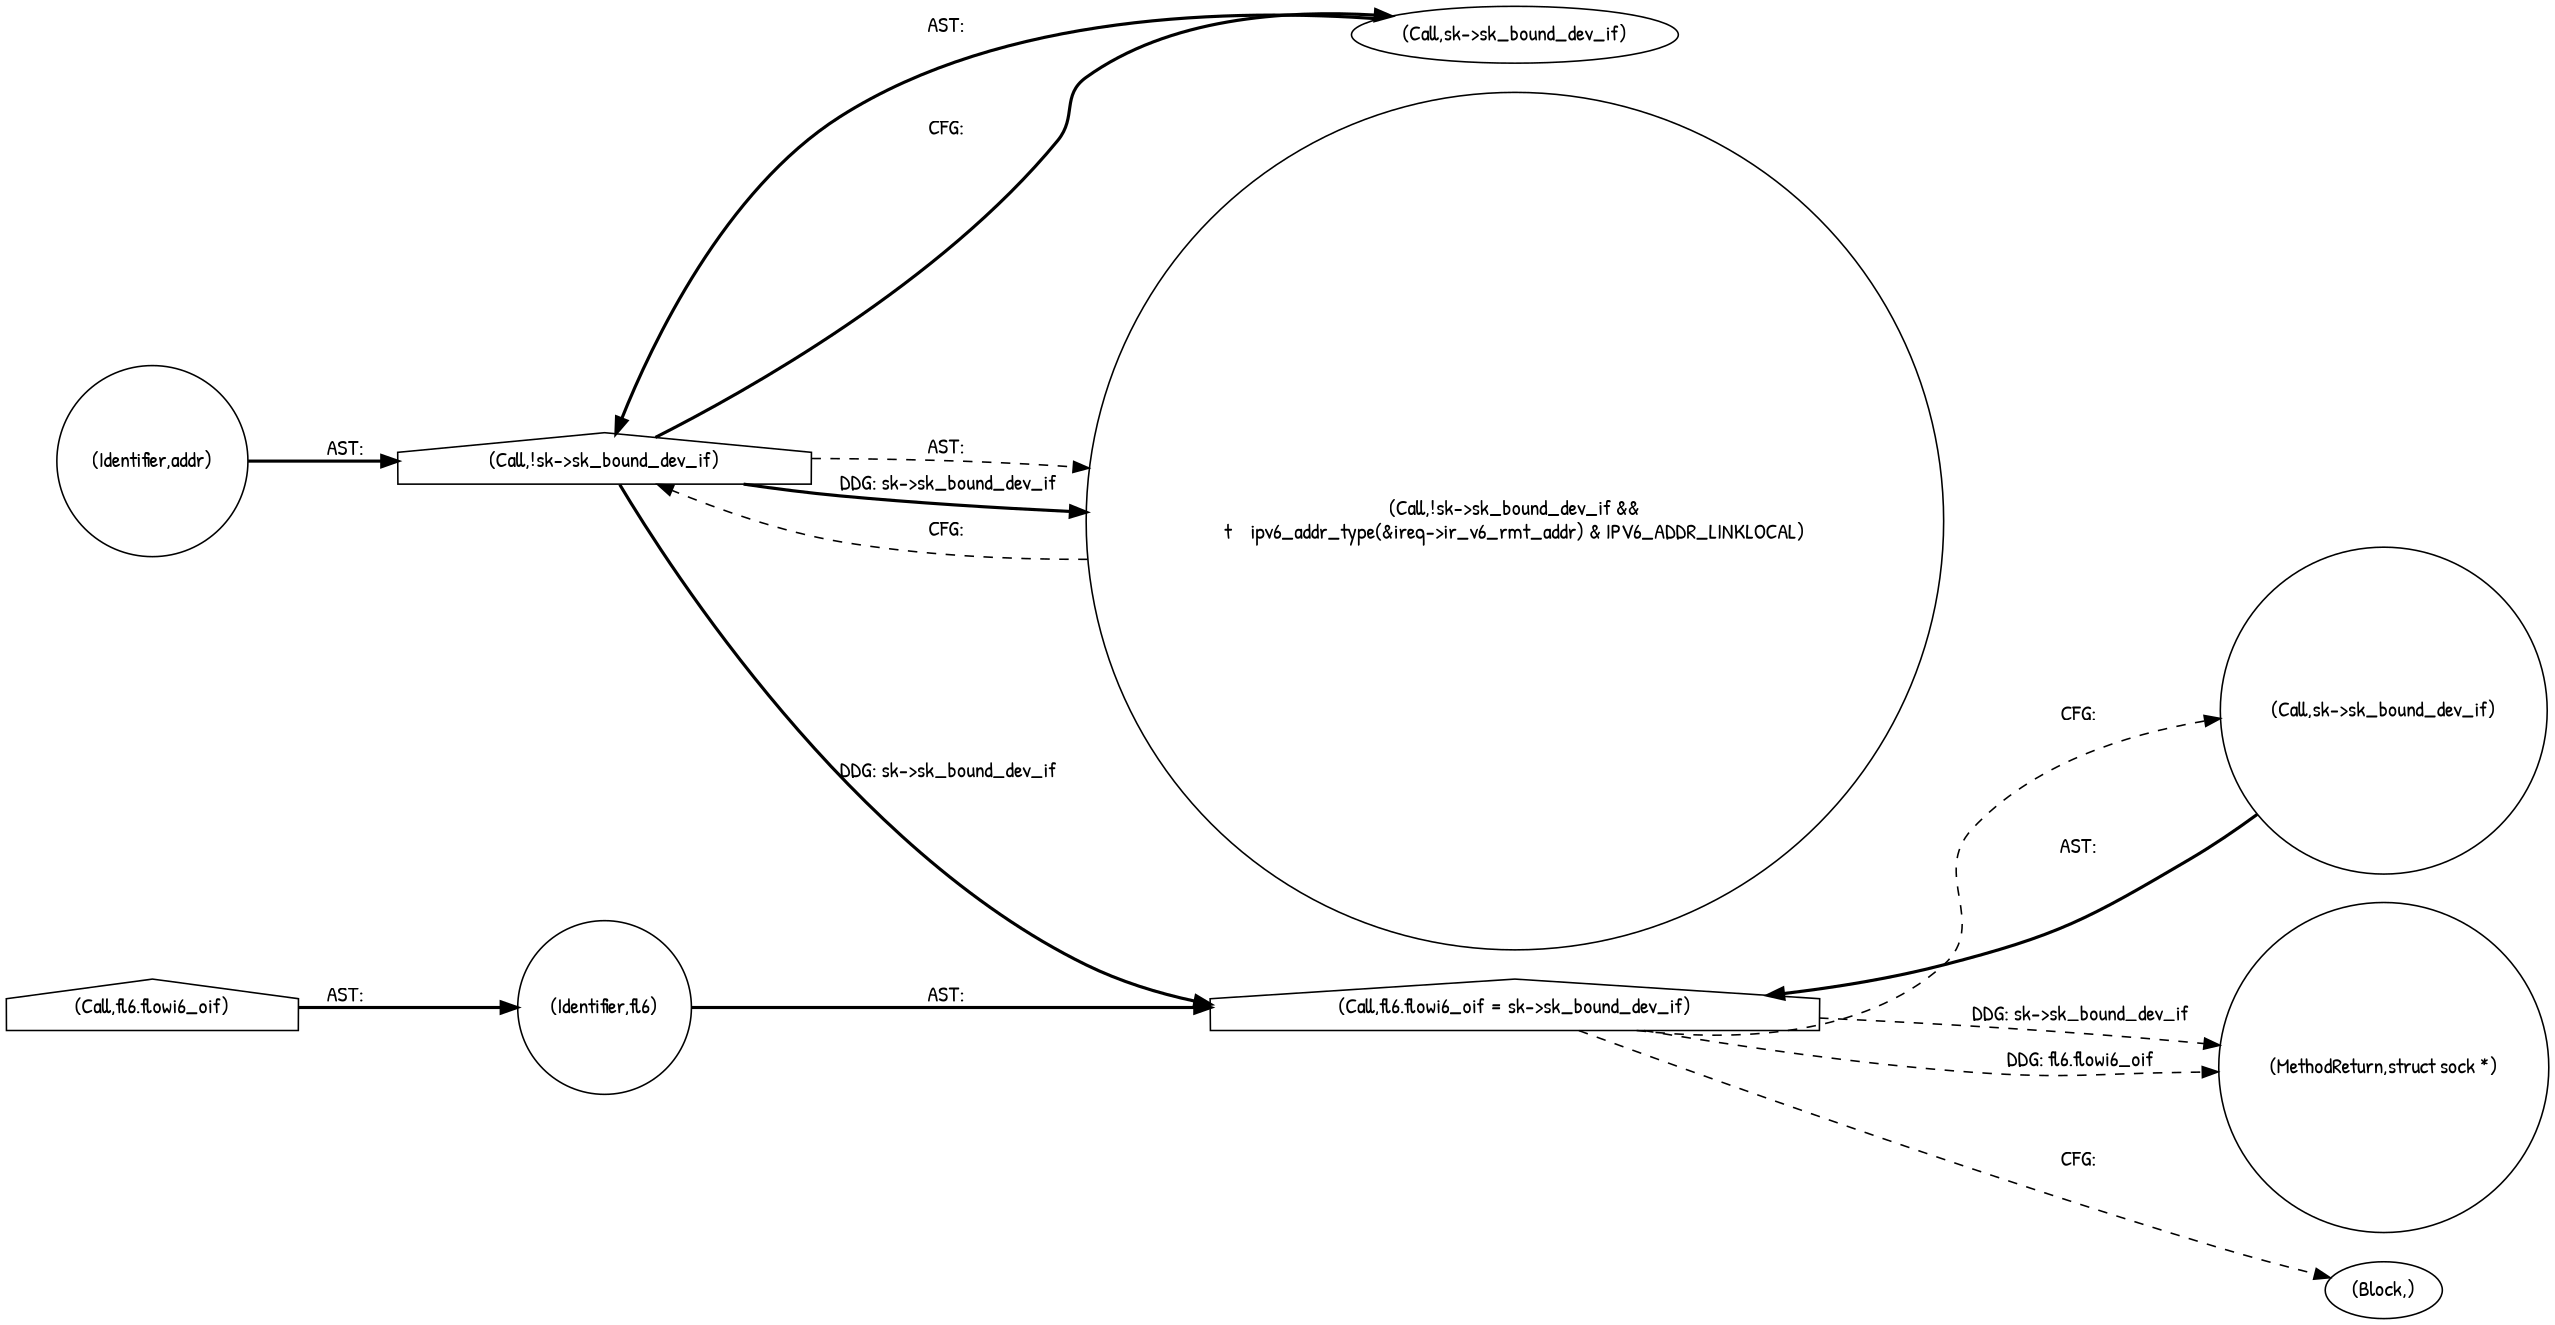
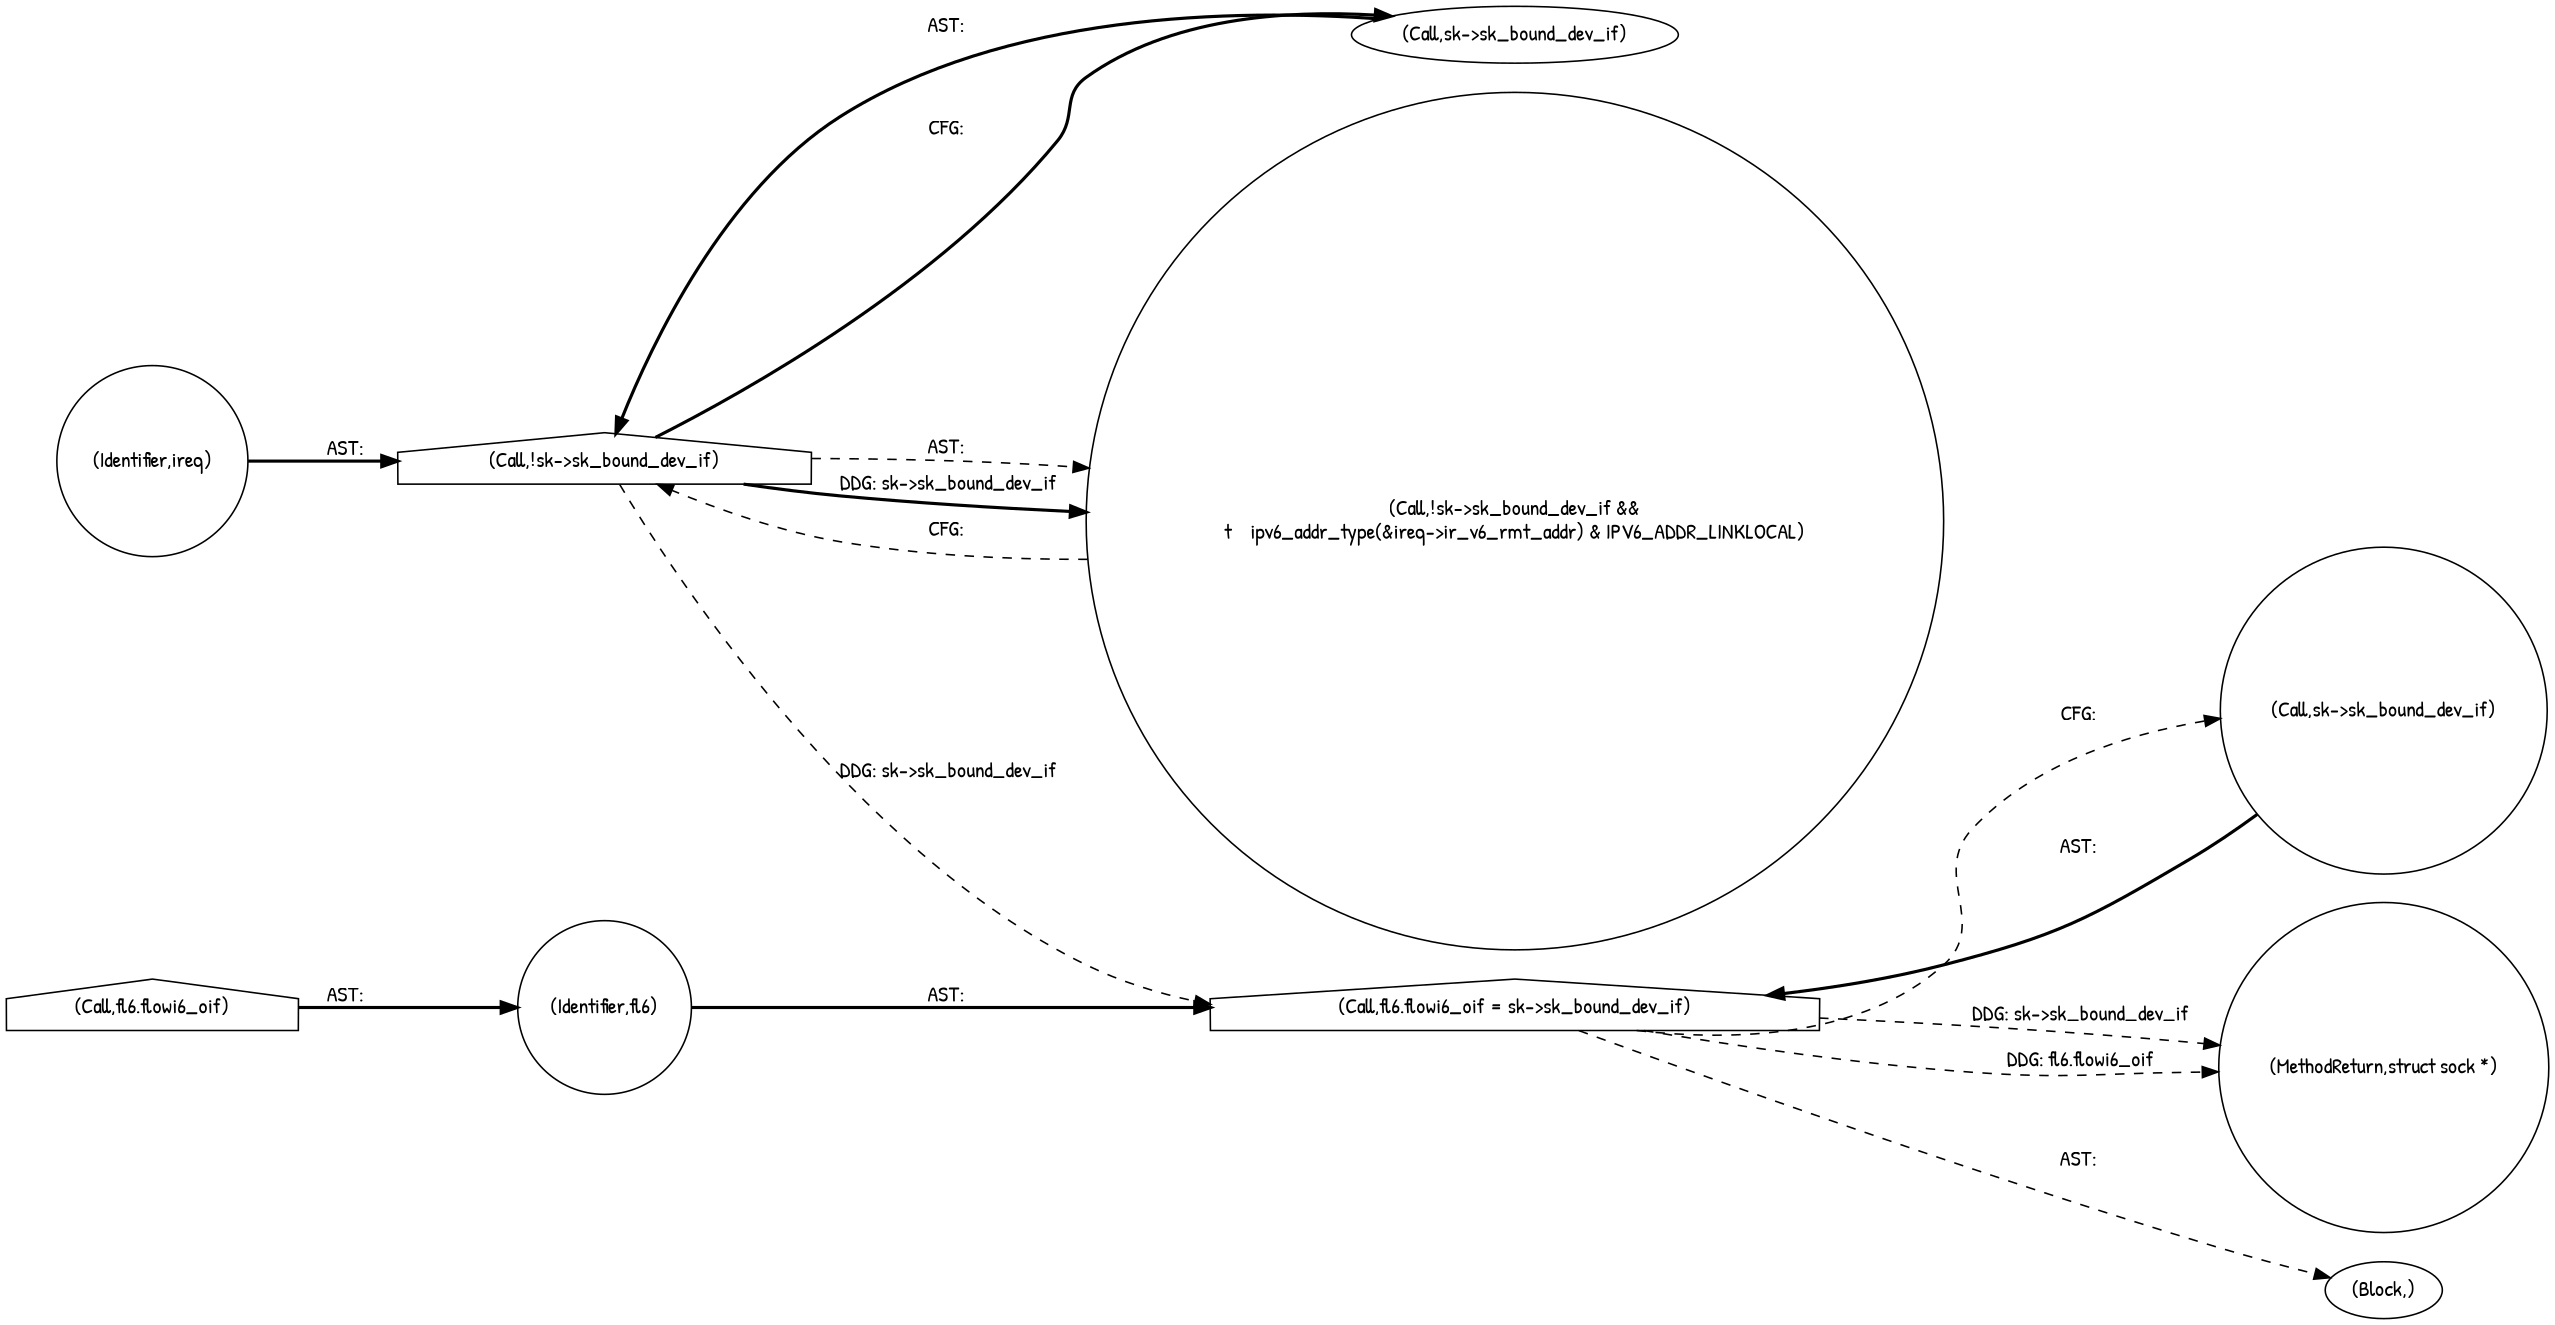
node "(Identifier,addr)": label "(Identifier,addr)" -> "(Identifier,ireq)"
edge "(Call,!sk->sk_bound_dev_if)" -> "(Call,fl6.flowi6_oif = sk->sk_bound_dev_if)": style bold -> dashed
edge "(Call,fl6.flowi6_oif = sk->sk_bound_dev_if)" -> "(Block,)": label "CFG: " -> "AST: "
